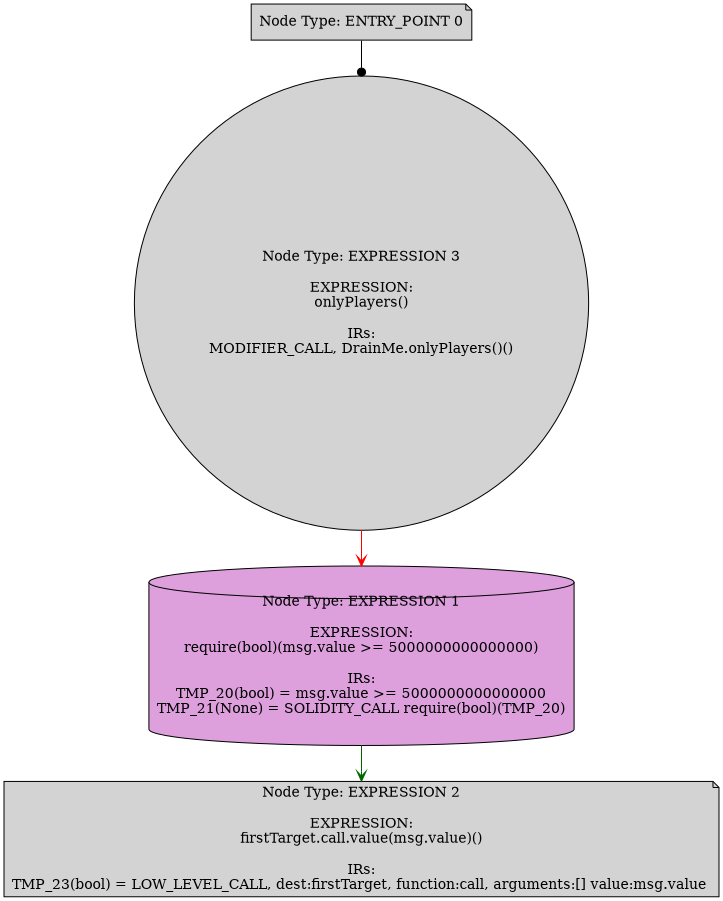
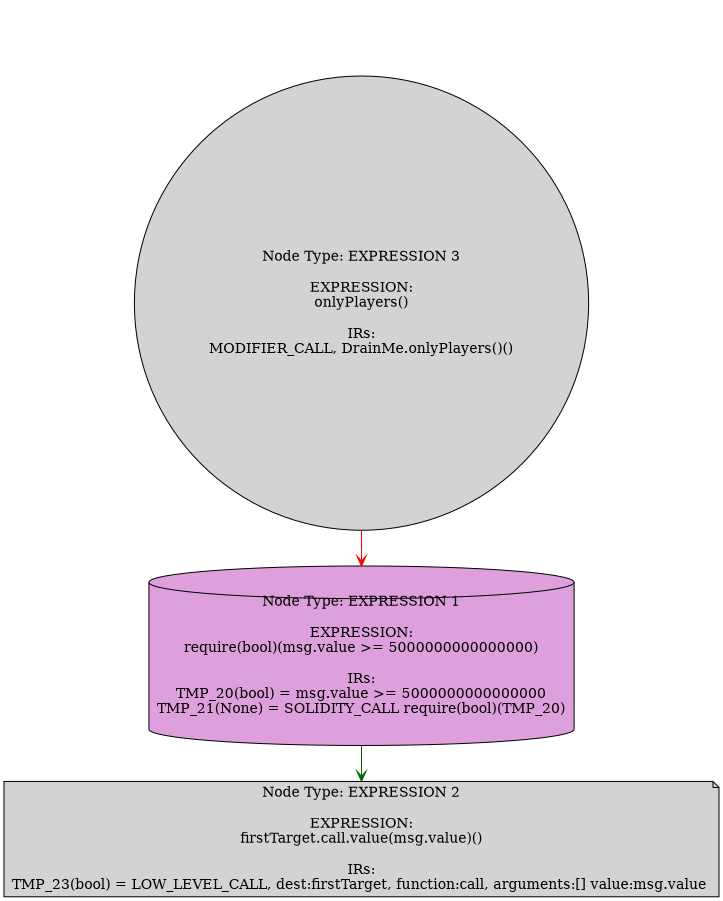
node "Node Type: ENTRY_POINT 0": removed
